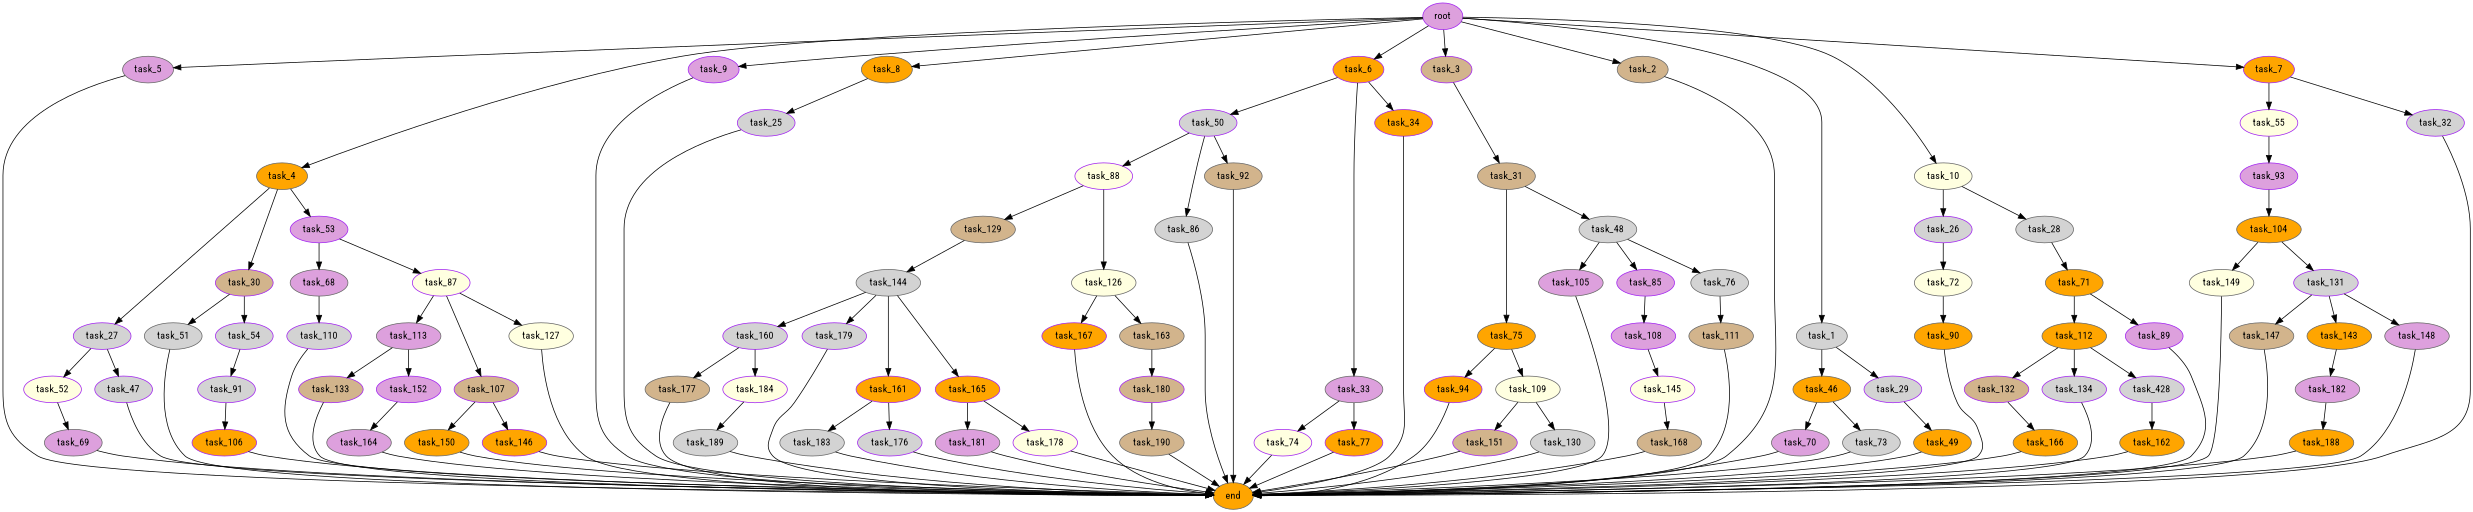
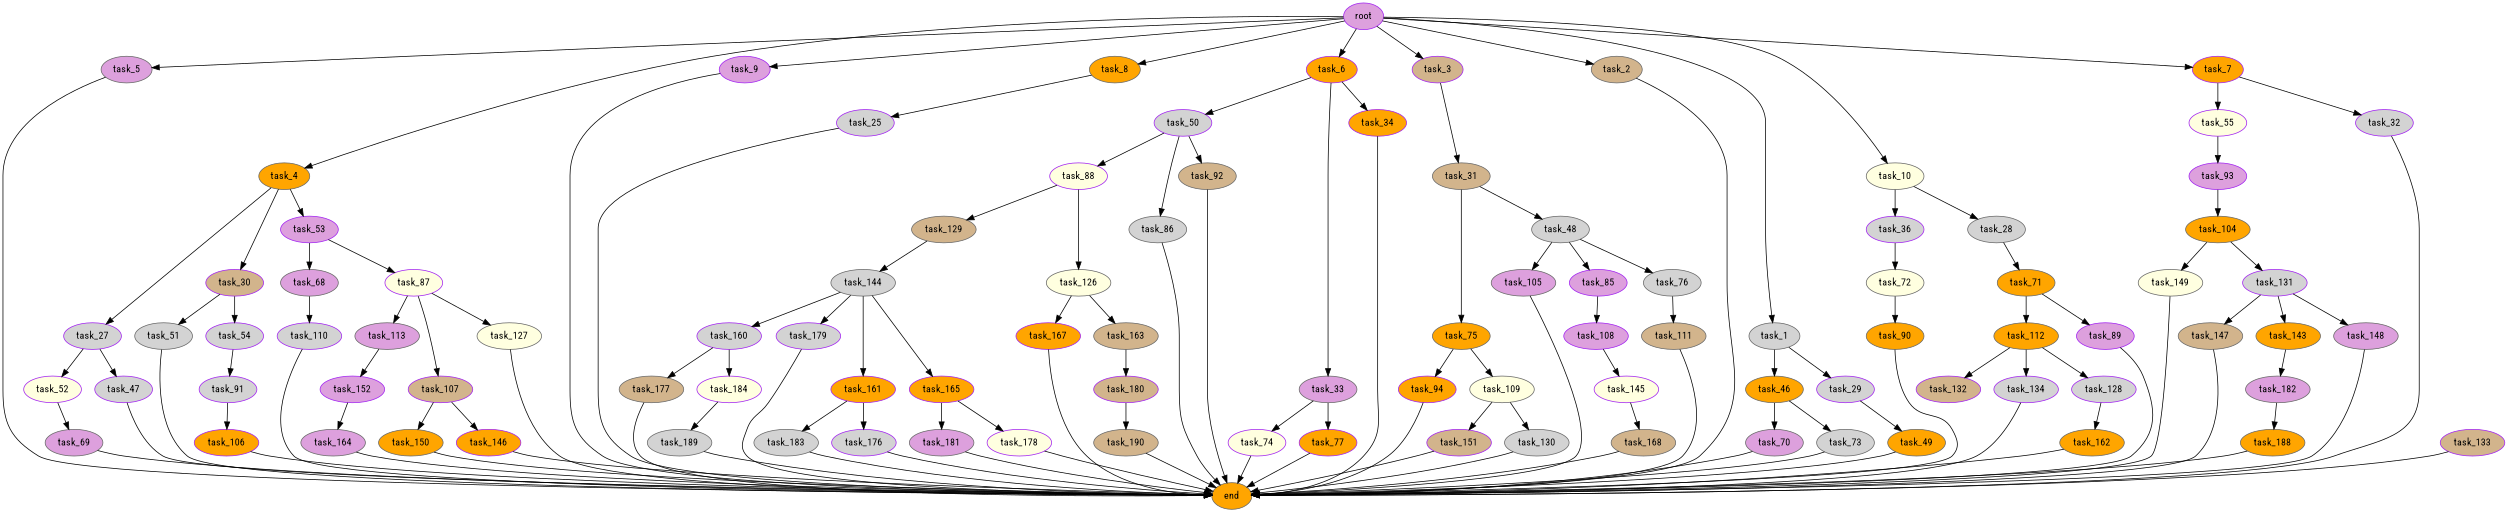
node "task_26": label "task_26" -> "task_36"
edge "task_113" -> "task_133": removed
node "task_428": label "task_428" -> "task_128"
node "task_166": removed
